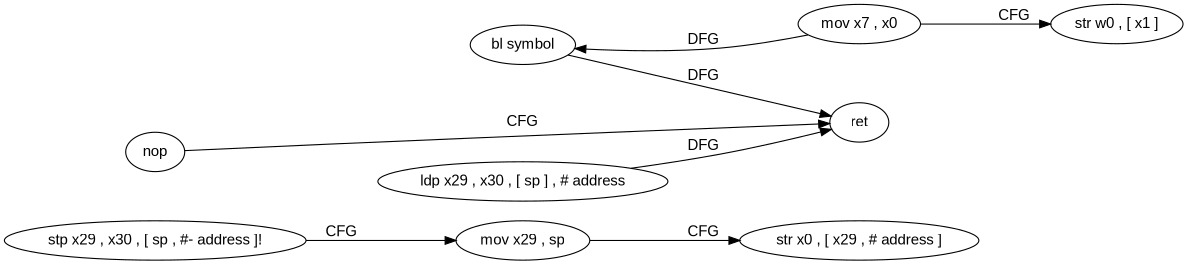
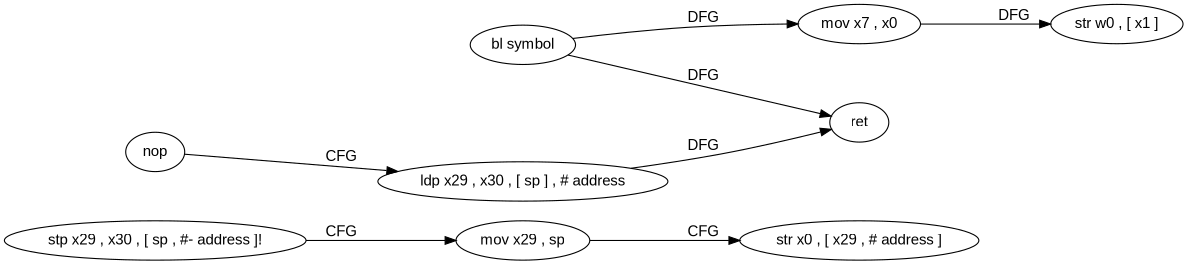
edge "mov x7 , x0" -> "str w0 , [ x1 ]": label "CFG" -> "DFG"
edge "mov x7 , x0" -> "bl symbol": reversed
edge "nop" -> "ret": now "nop" -> "ldp x29 , x30 , [ sp ] , # address"
